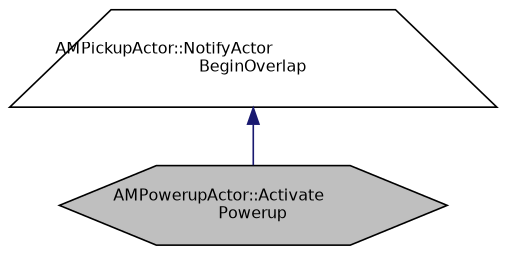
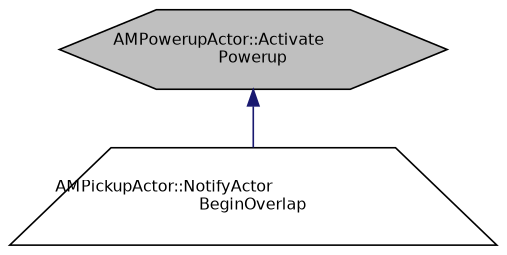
edge "AMPowerupActor::Activate Powerup" -> "AMPickupActor::NotifyActor BeginOverlap": reversed
